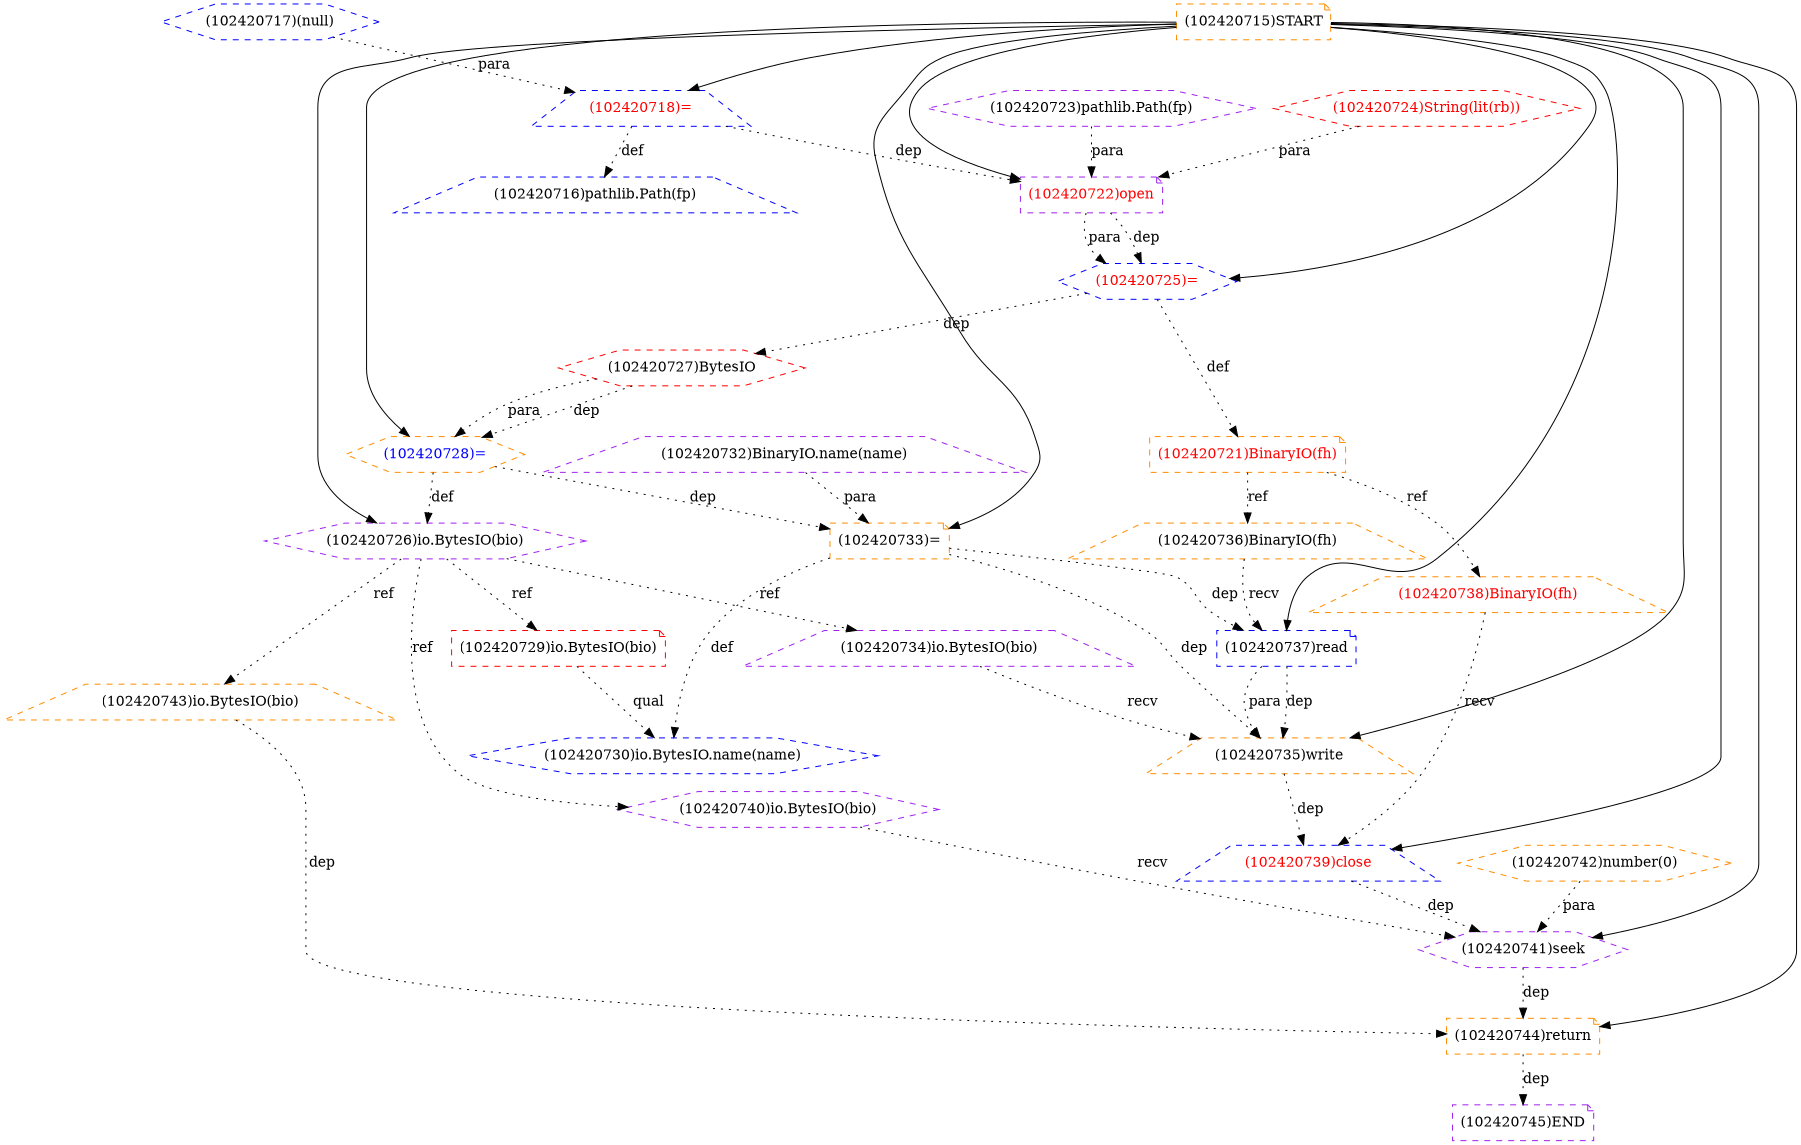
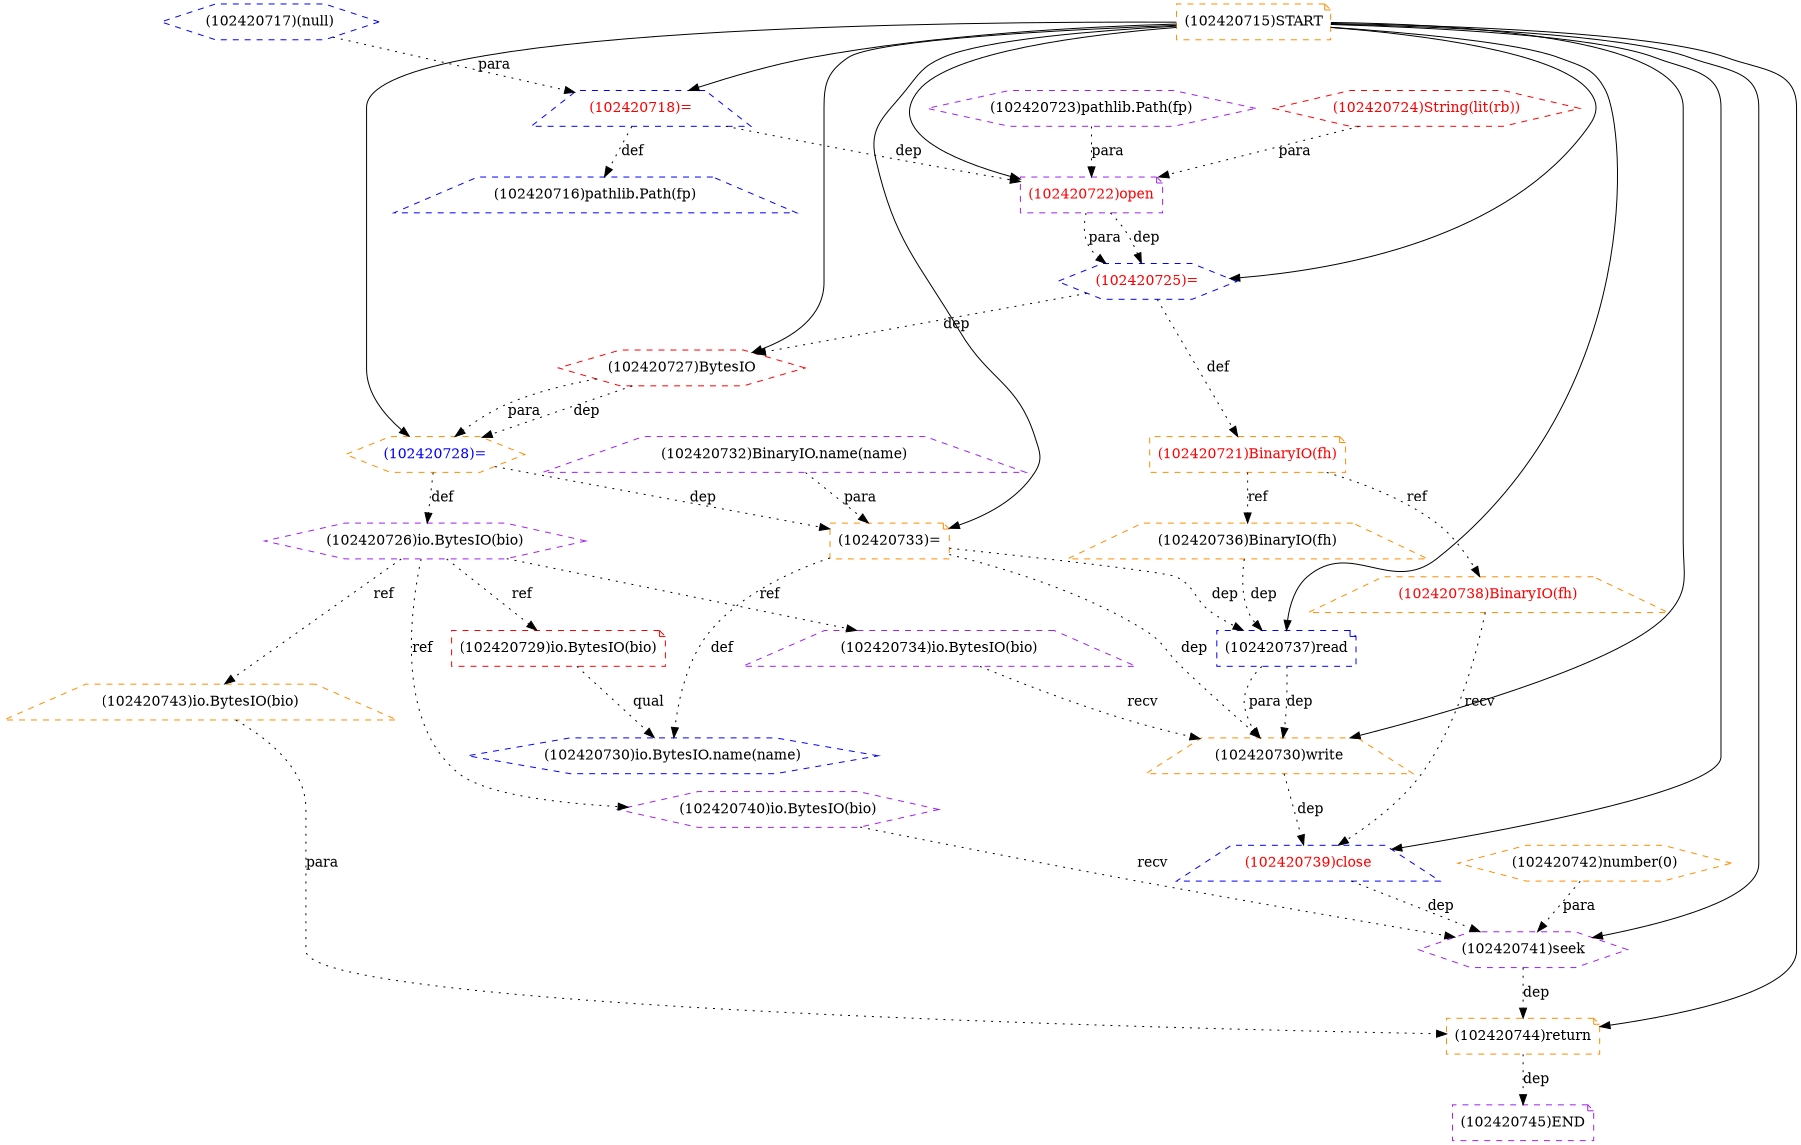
edge "(102420715)START" -> "(102420726)io.BytesIO(bio)": now "(102420715)START" -> "(102420727)BytesIO"
edge "(102420736)BinaryIO(fh)" -> "(102420737)read": label "recv" -> "dep"
node "(102420735)write": label "(102420735)write" -> "(102420730)write"
edge "(102420743)io.BytesIO(bio)" -> "(102420744)return": label "dep" -> "para"
